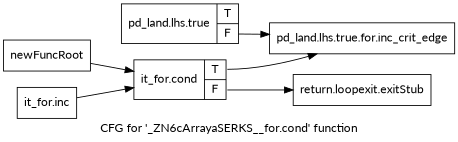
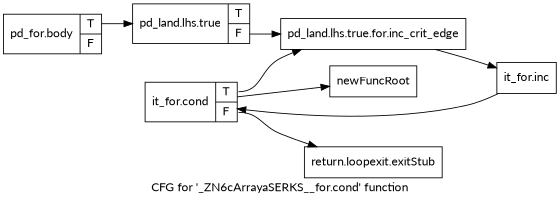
node "pd_for.body": added
edge "pd_land.lhs.true.for.inc_crit_edge" -> "it_for.inc": added
edge "newFuncRoot" -> "it_for.cond": reversed
